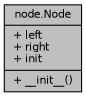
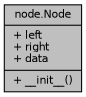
node "node.Node": text "+ init" -> "+ data"
